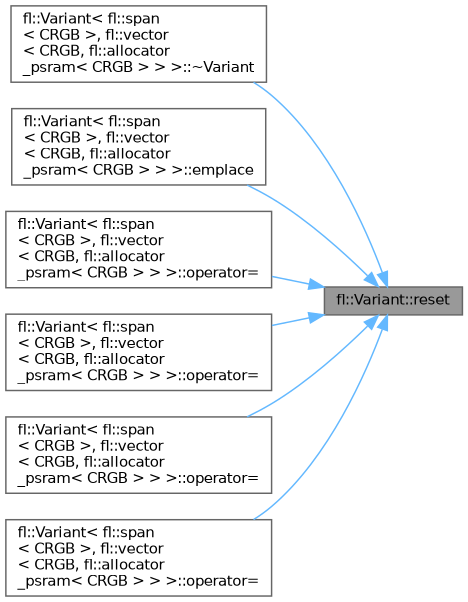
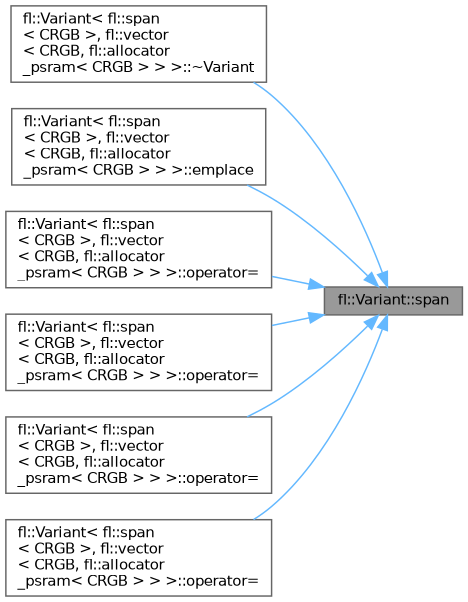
node "fl::Variant::reset": label "fl::Variant::reset" -> "fl::Variant::span"
